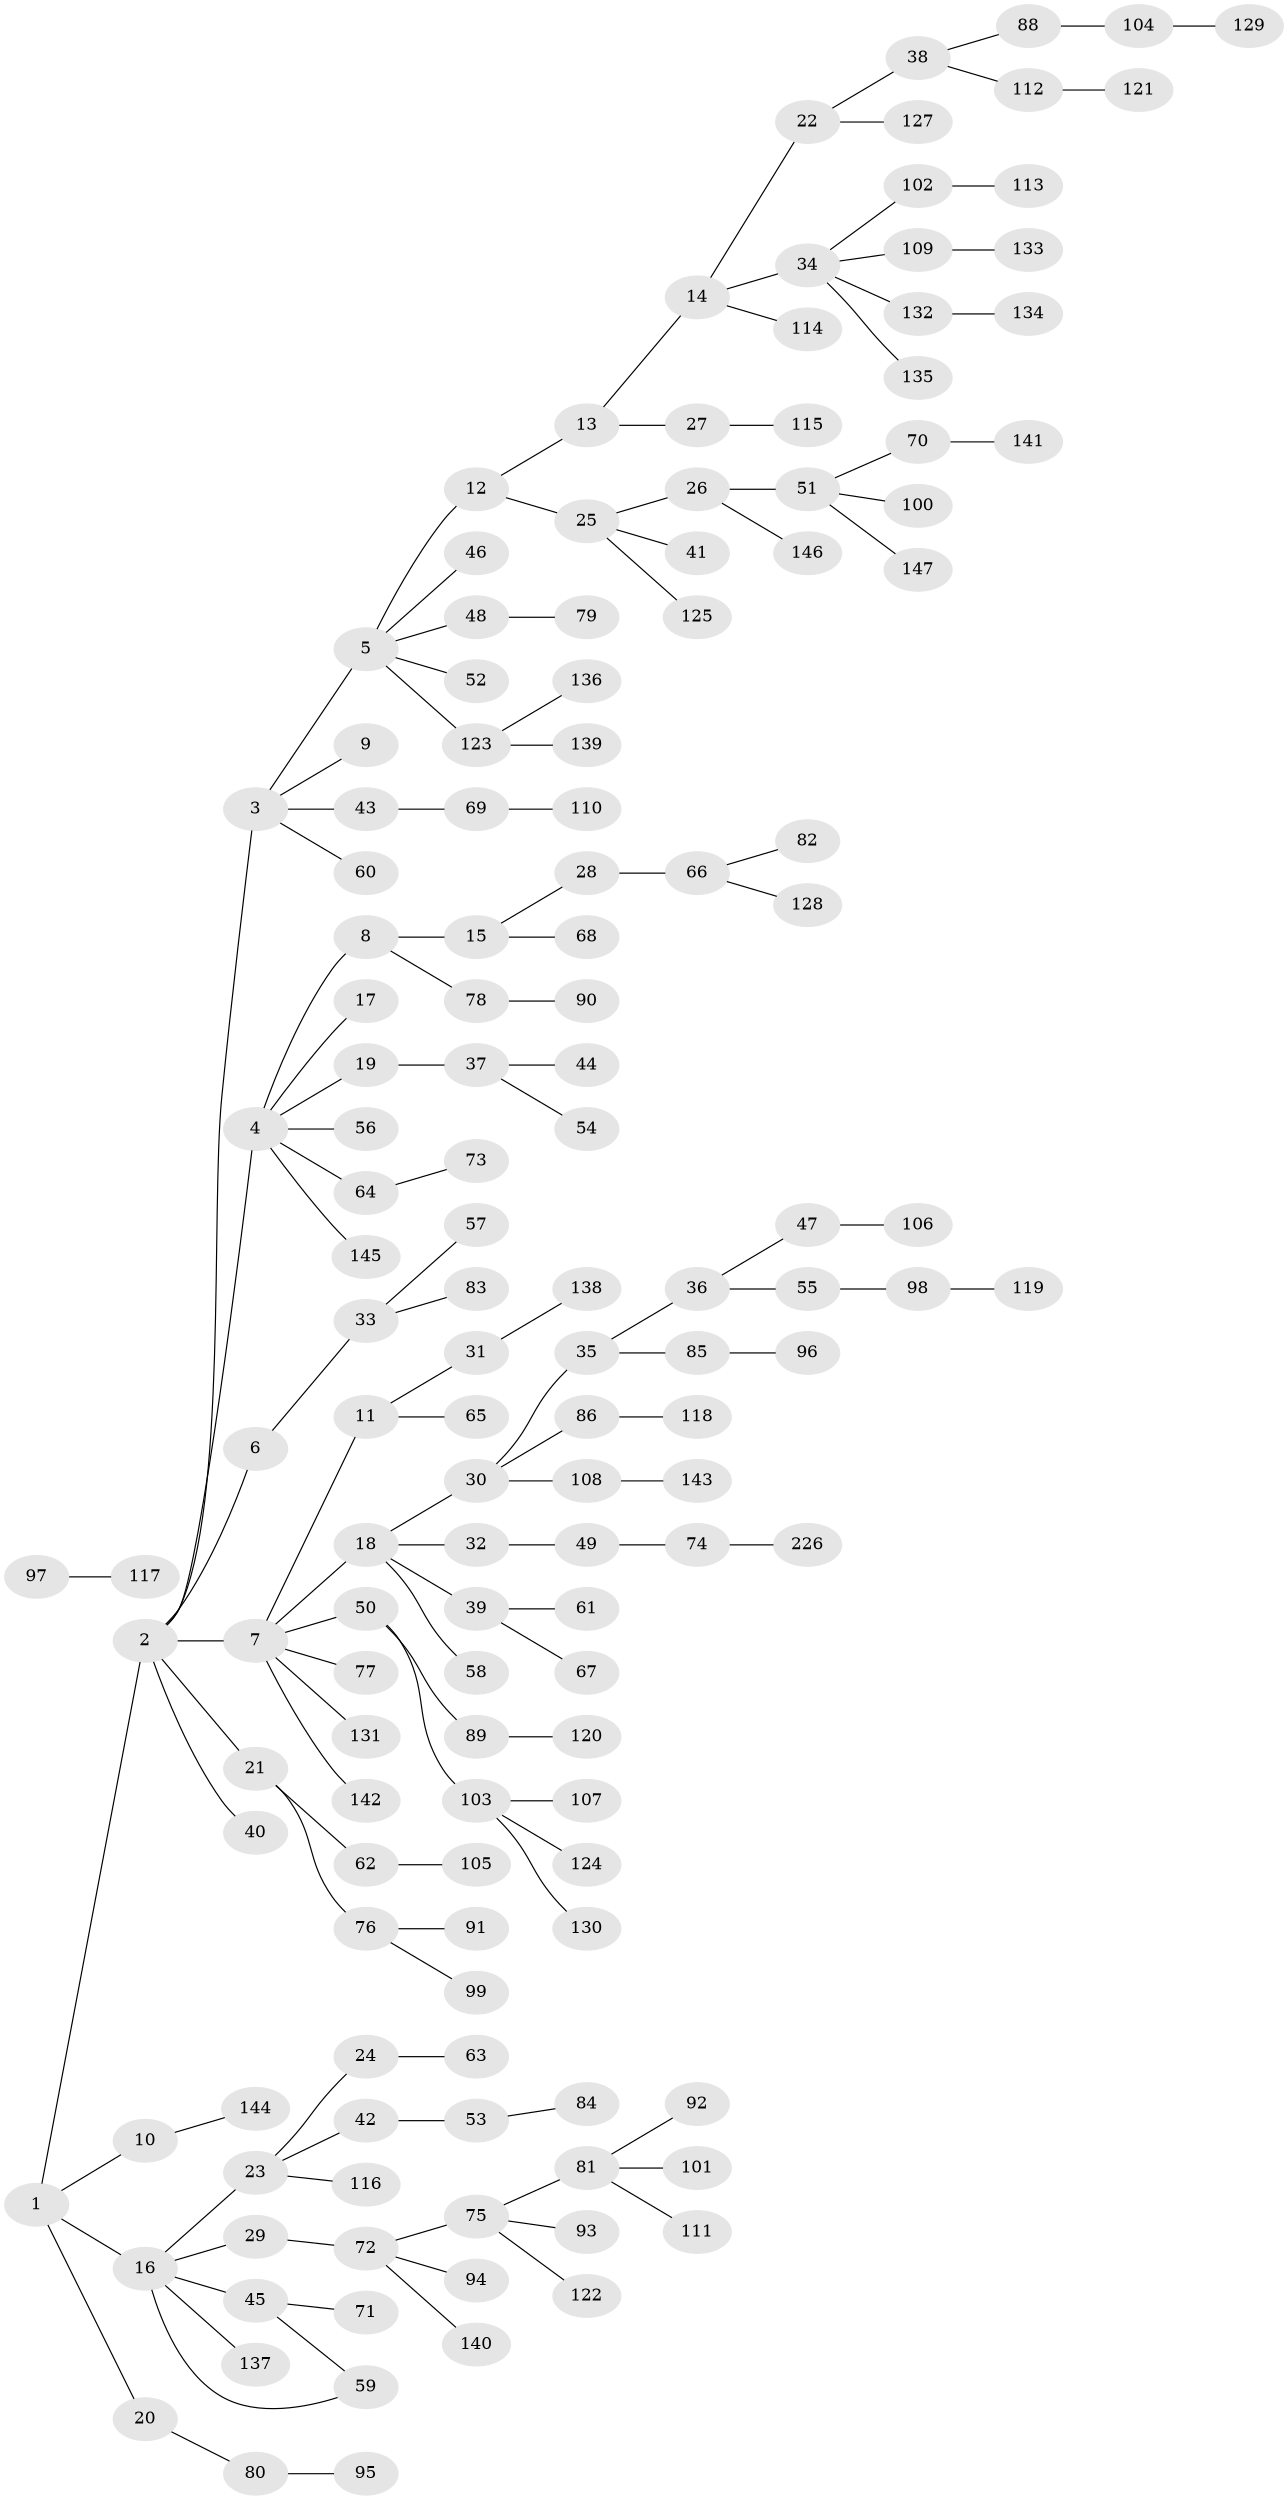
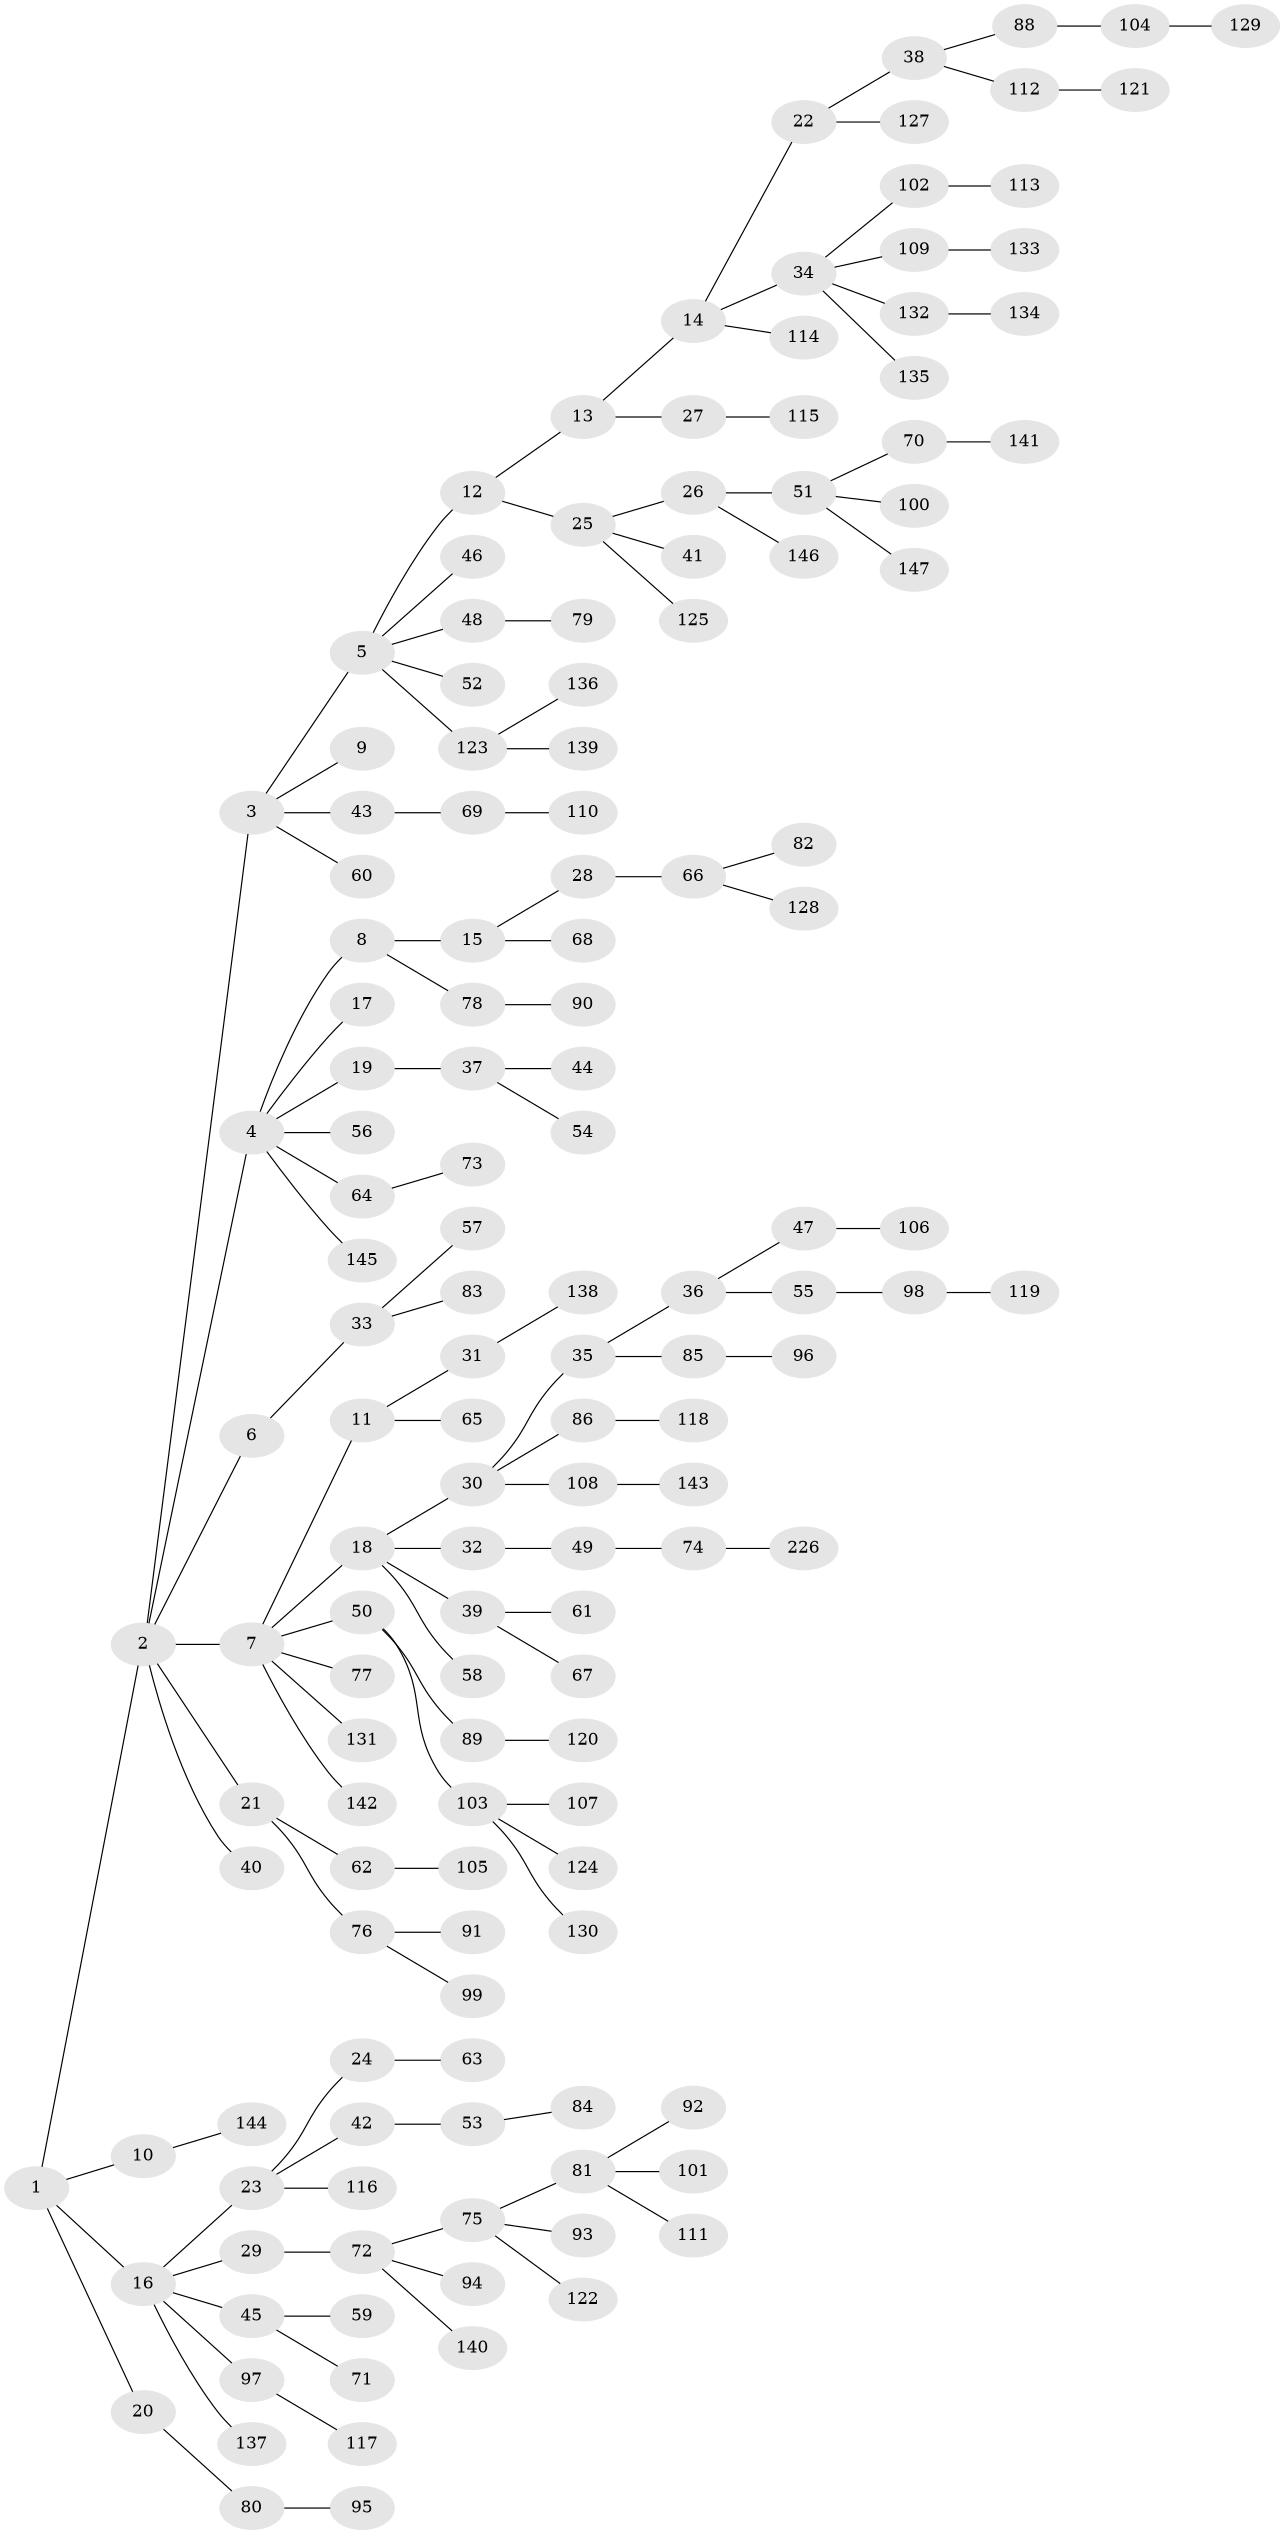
edge "16" -- "59": now "16" -- "97"
